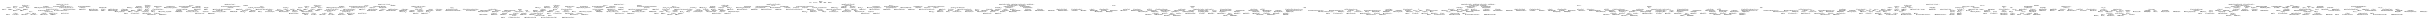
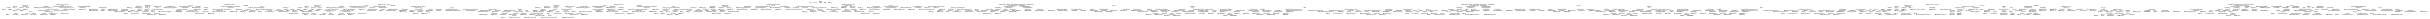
node "(LITERAL,null,inputStream != null)": added
